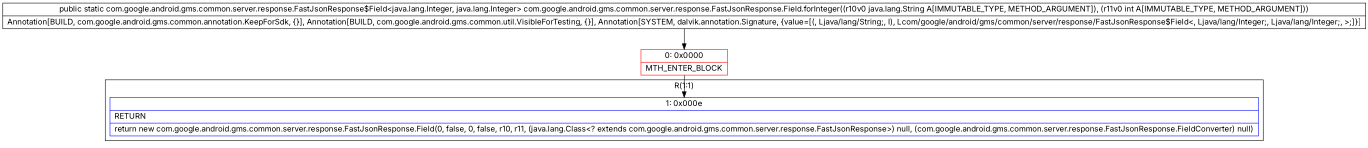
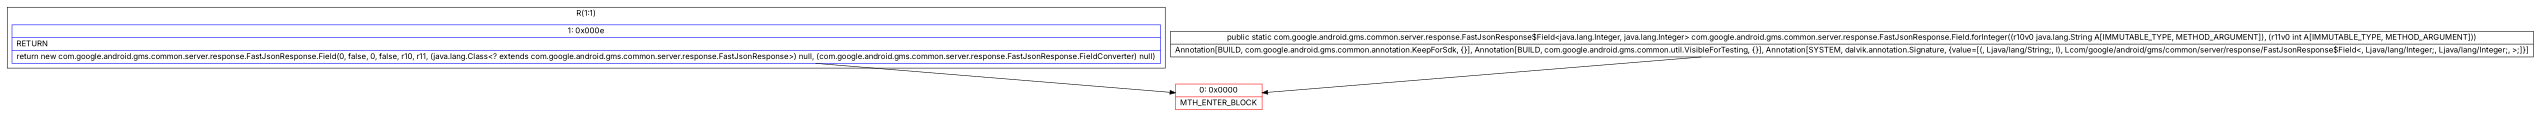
edge "0: 0x0000" -> "1: 0x000e": reversed
